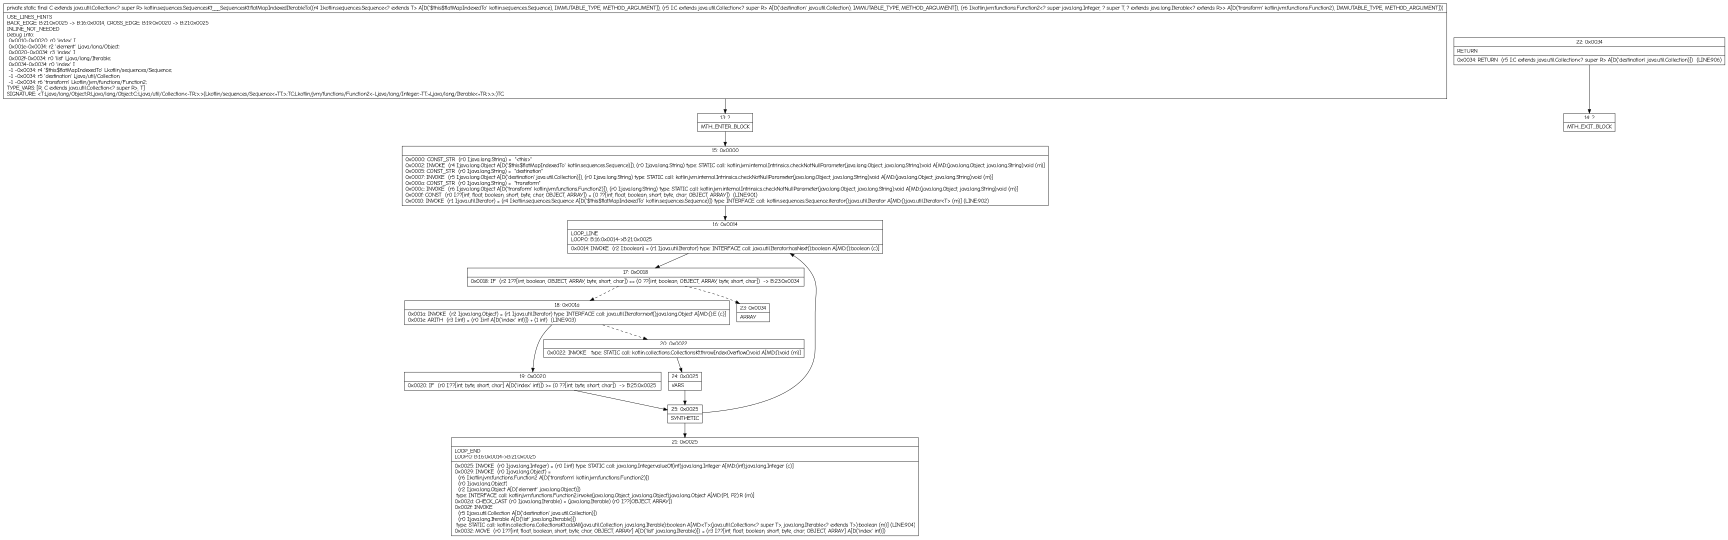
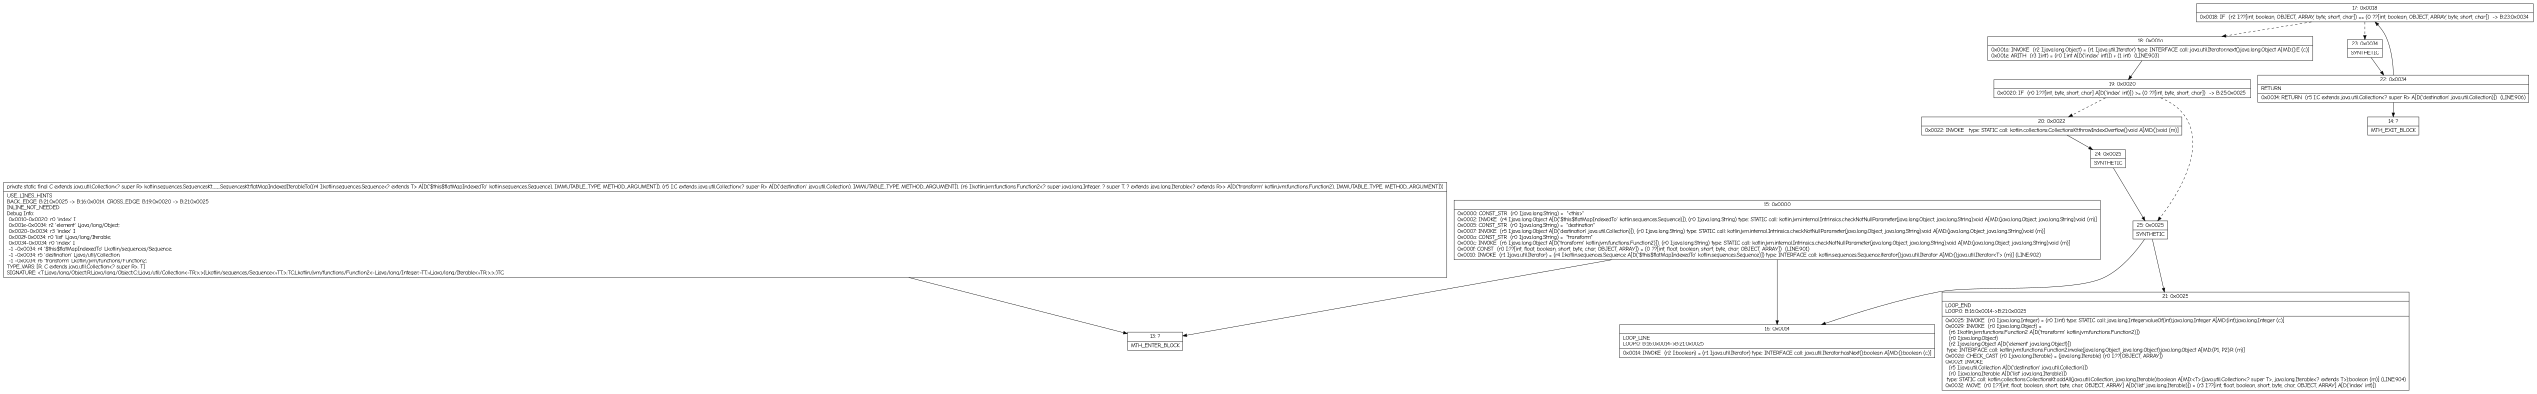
edge "23: 0x0034" -> "22: 0x0034": added
edge "13: ?" -> "15: 0x0000": reversed
edge "16: 0x0014" -> "17: 0x0018": now "22: 0x0034" -> "17: 0x0018"
node "23: 0x0034": text "ARRAY" -> "SYNTHETIC"
edge "18: 0x001a" -> "20: 0x0022": now "19: 0x0020" -> "20: 0x0022"
node "24: 0x0025": text "VARS" -> "SYNTHETIC"
edge "19: 0x0020" -> "25: 0x0025": style solid -> dashed
